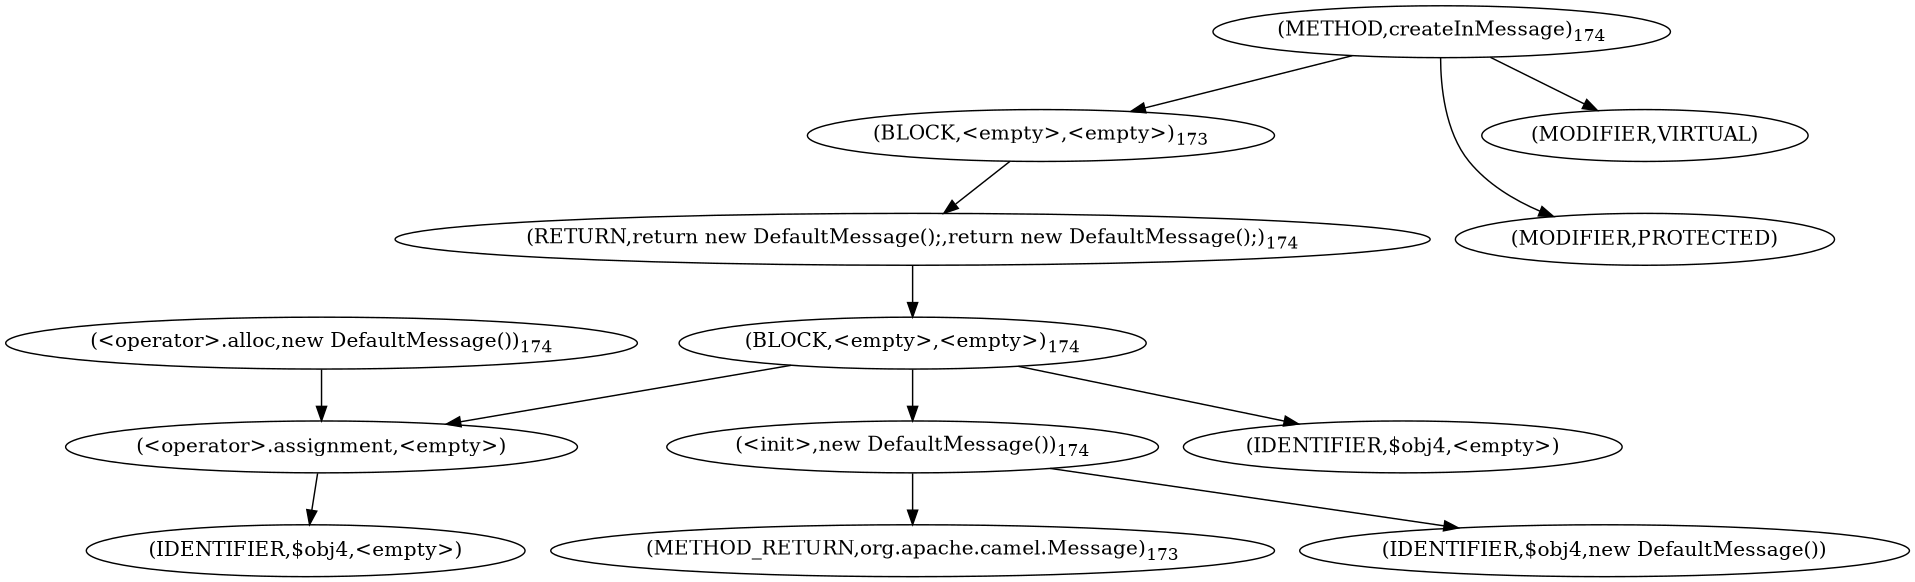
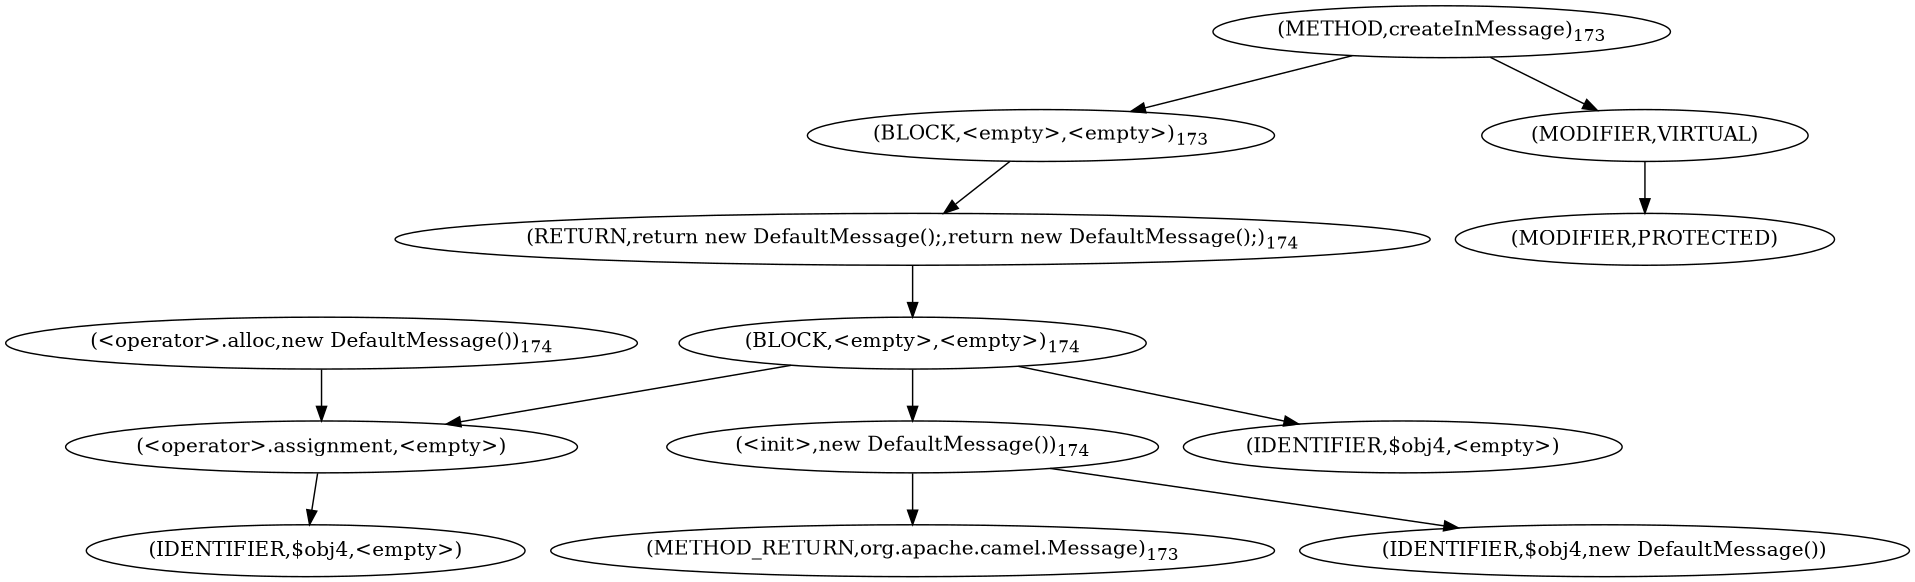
node "(METHOD,createInMessage)": text "174" -> "173"
edge "(METHOD,createInMessage)" -> "(MODIFIER,PROTECTED)": now "(MODIFIER,VIRTUAL)" -> "(MODIFIER,PROTECTED)"
